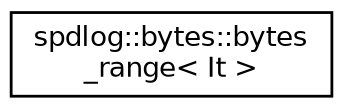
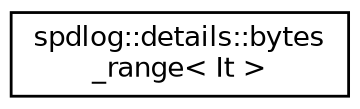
node "spdlog::bytes::bytes _range< It >": label "spdlog::bytes::bytes _range< It >" -> "spdlog::details::bytes _range< It >"
